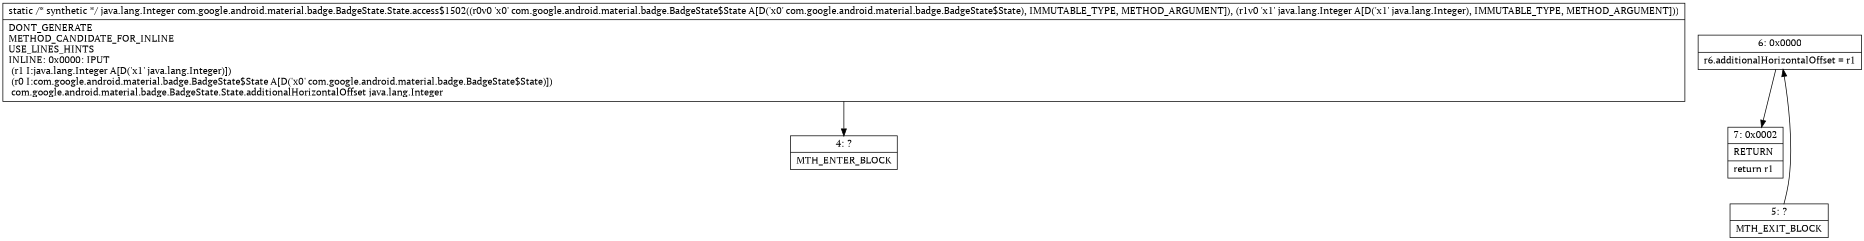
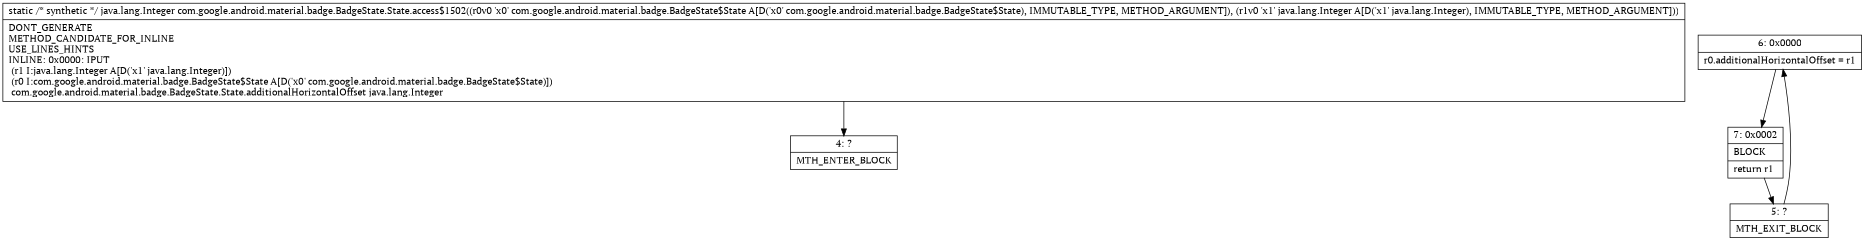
node "6: 0x0000": text "r6.additionalHorizontalOffset = r1" -> "r0.additionalHorizontalOffset = r1"
node "7: 0x0002": text "RETURN" -> "BLOCK"
edge "7: 0x0002" -> "5: ?": added
